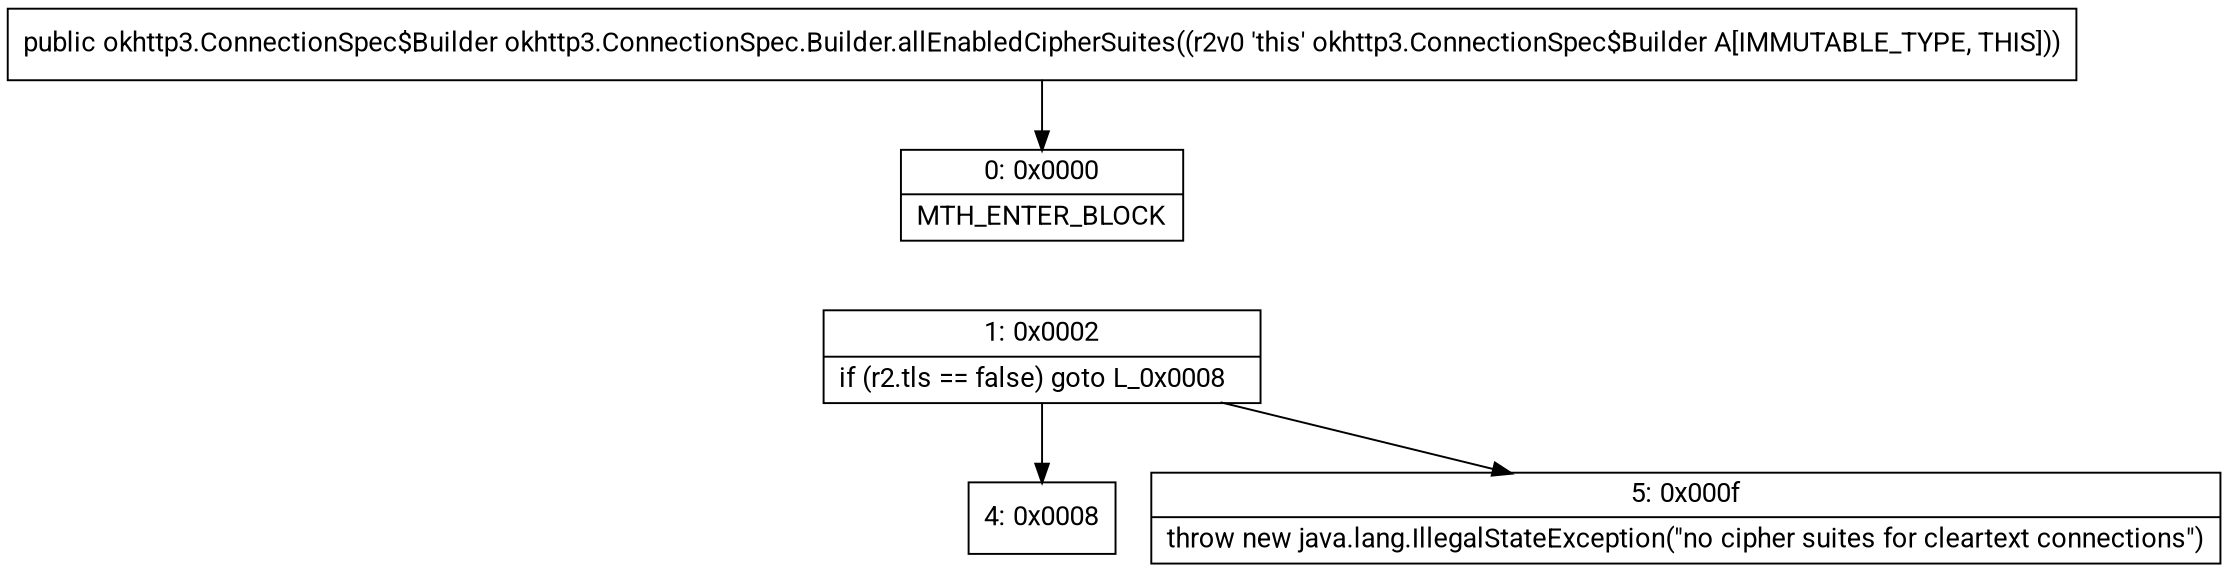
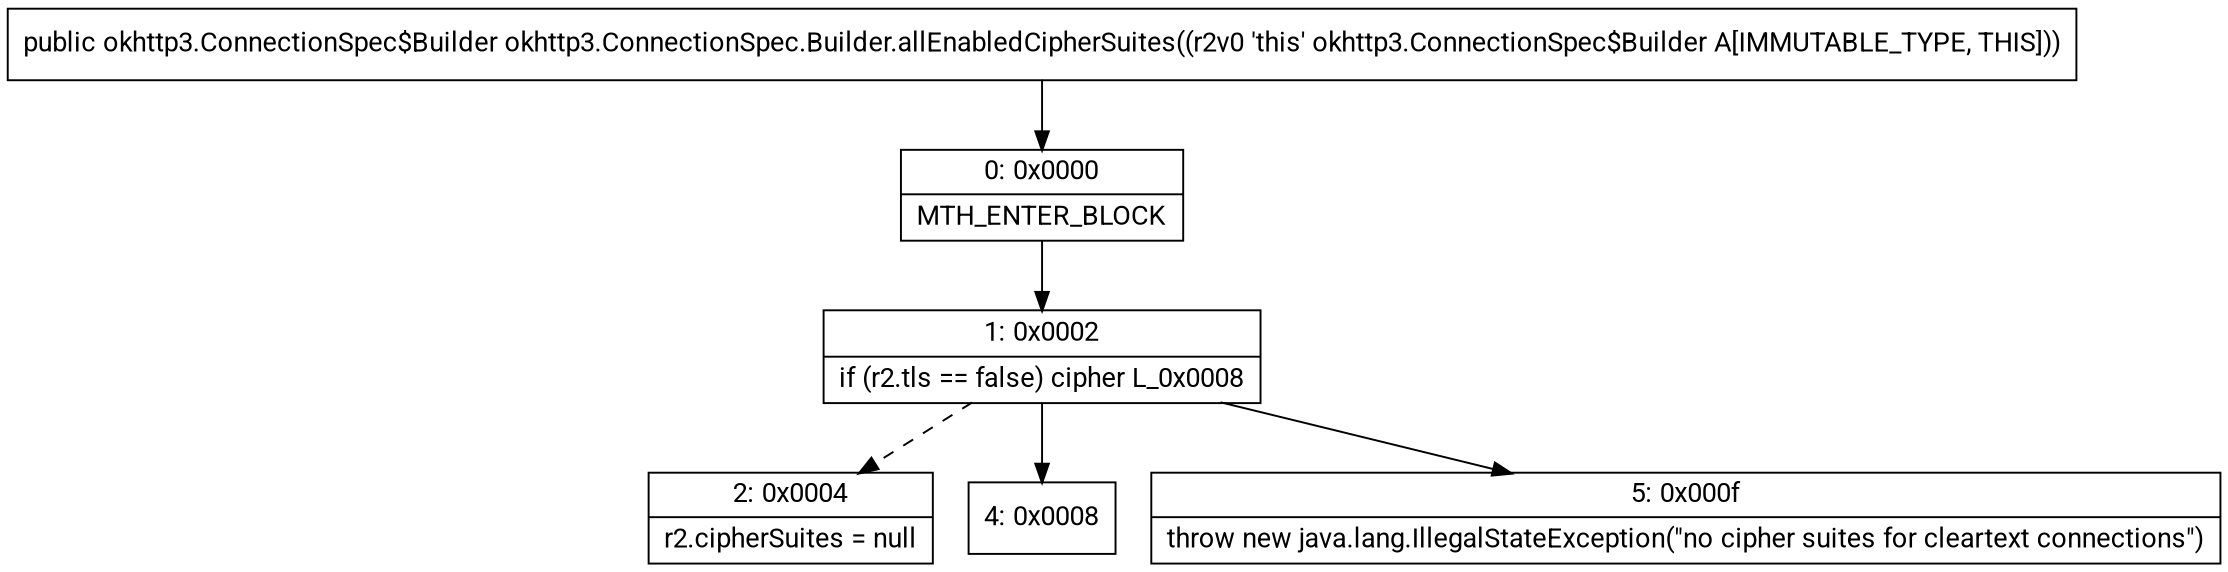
edge "0: 0x0000" -> "1: 0x0002": added
node "1: 0x0002": text "if (r2.tls == false) goto L_0x0008" -> "if (r2.tls == false) cipher L_0x0008"
node "2: 0x0004": added
